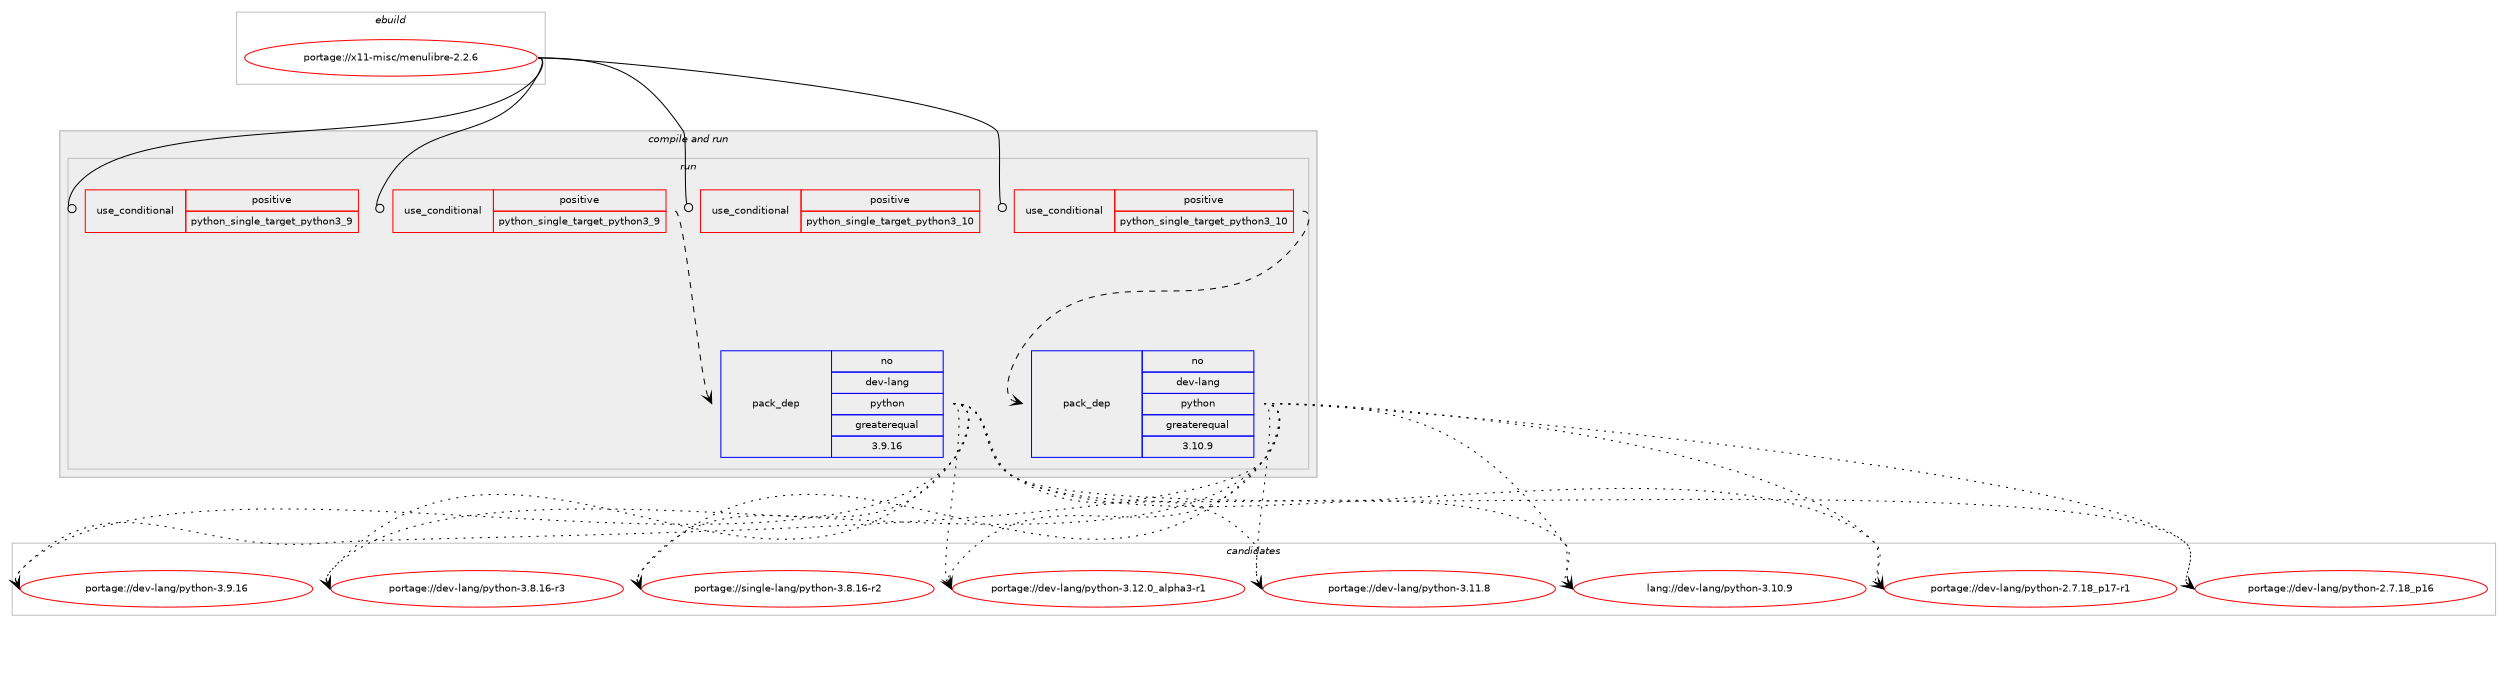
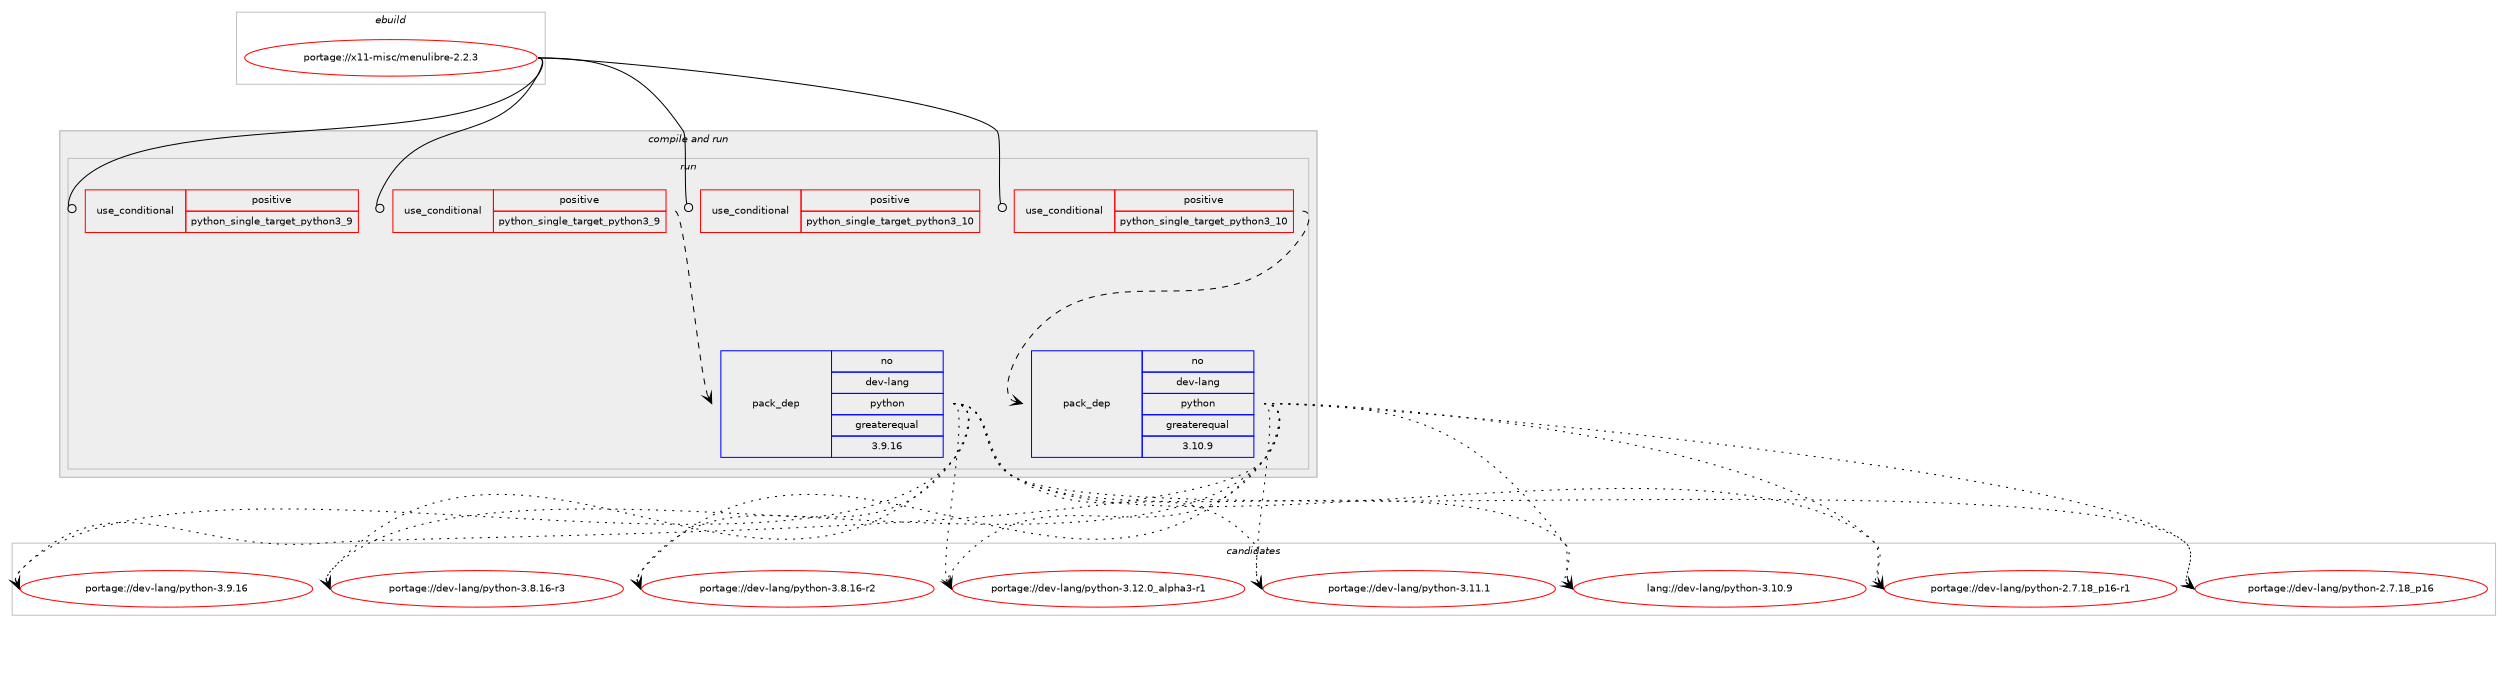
node "portage://x11-misc/menulibre-2.2.6": label "portage://x11-misc/menulibre-2.2.6" -> "portage://x11-misc/menulibre-2.2.3"
node "portage://single-lang/python-3.8.16-r2": label "portage://single-lang/python-3.8.16-r2" -> "portage://dev-lang/python-3.8.16-r2"
node "portage://dev-lang/python-3.11.8": label "portage://dev-lang/python-3.11.8" -> "portage://dev-lang/python-3.11.1"
node "portage://dev-lang/python-2.7.18_p17-r1": label "portage://dev-lang/python-2.7.18_p17-r1" -> "portage://dev-lang/python-2.7.18_p16-r1"
